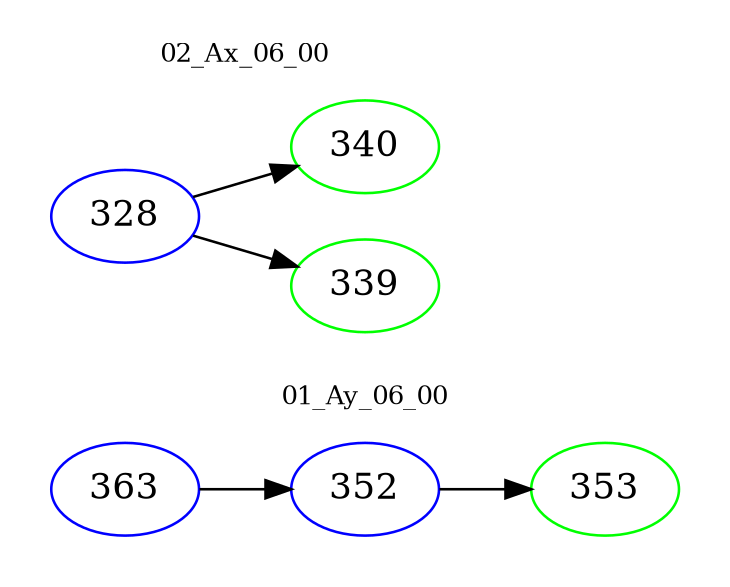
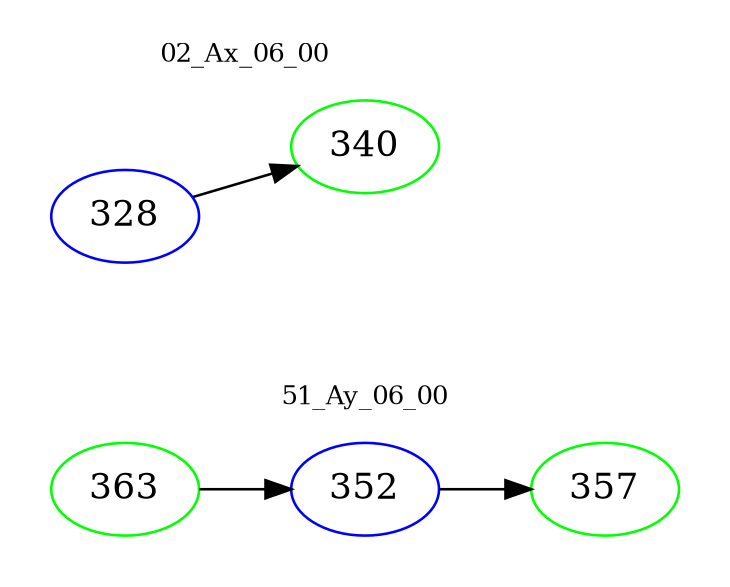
node "339": removed
cluster "01_Ay_06_00": label "01_Ay_06_00" -> "51_Ay_06_00"
node "363": color blue -> green
node "353": label "353" -> "357"
